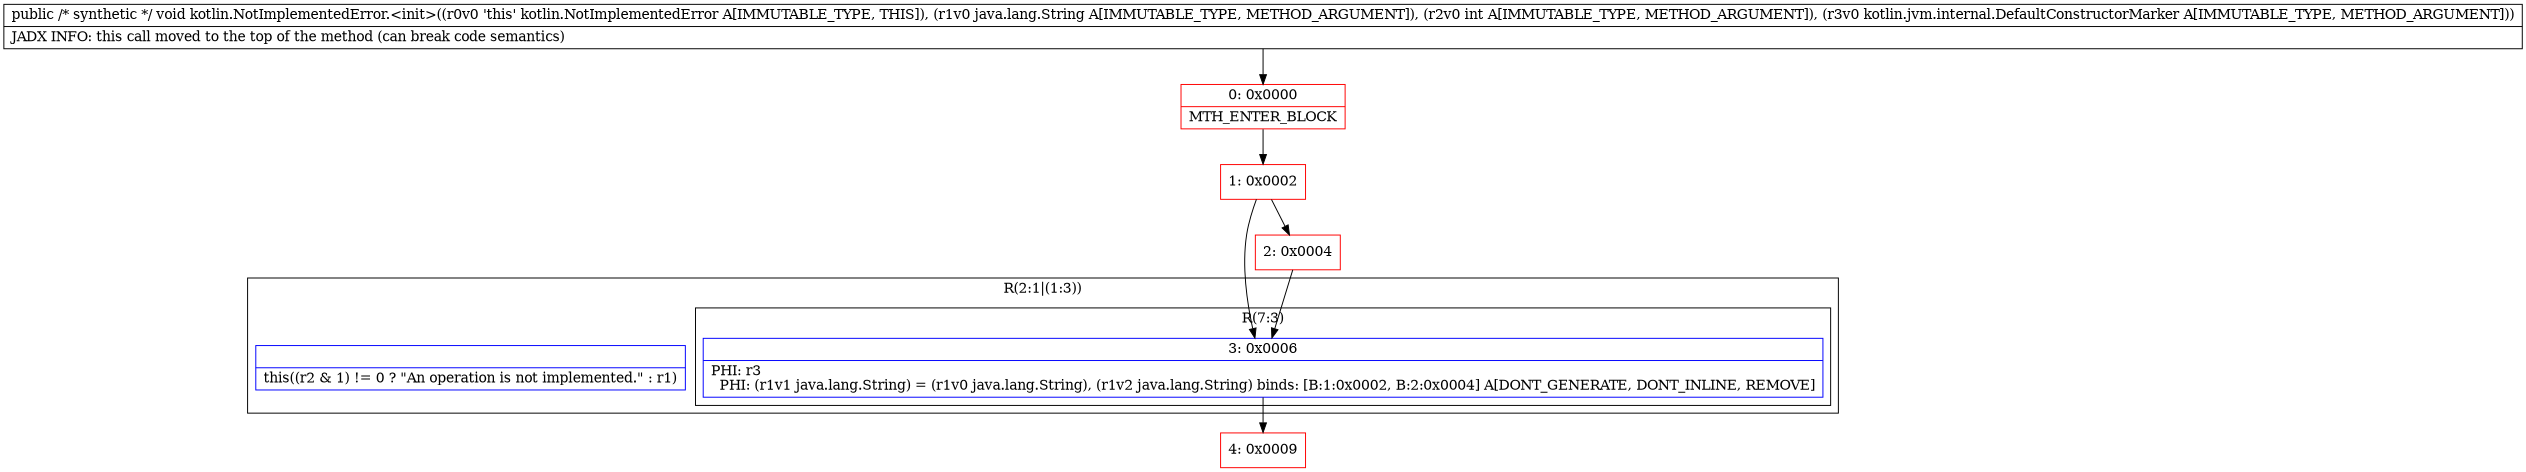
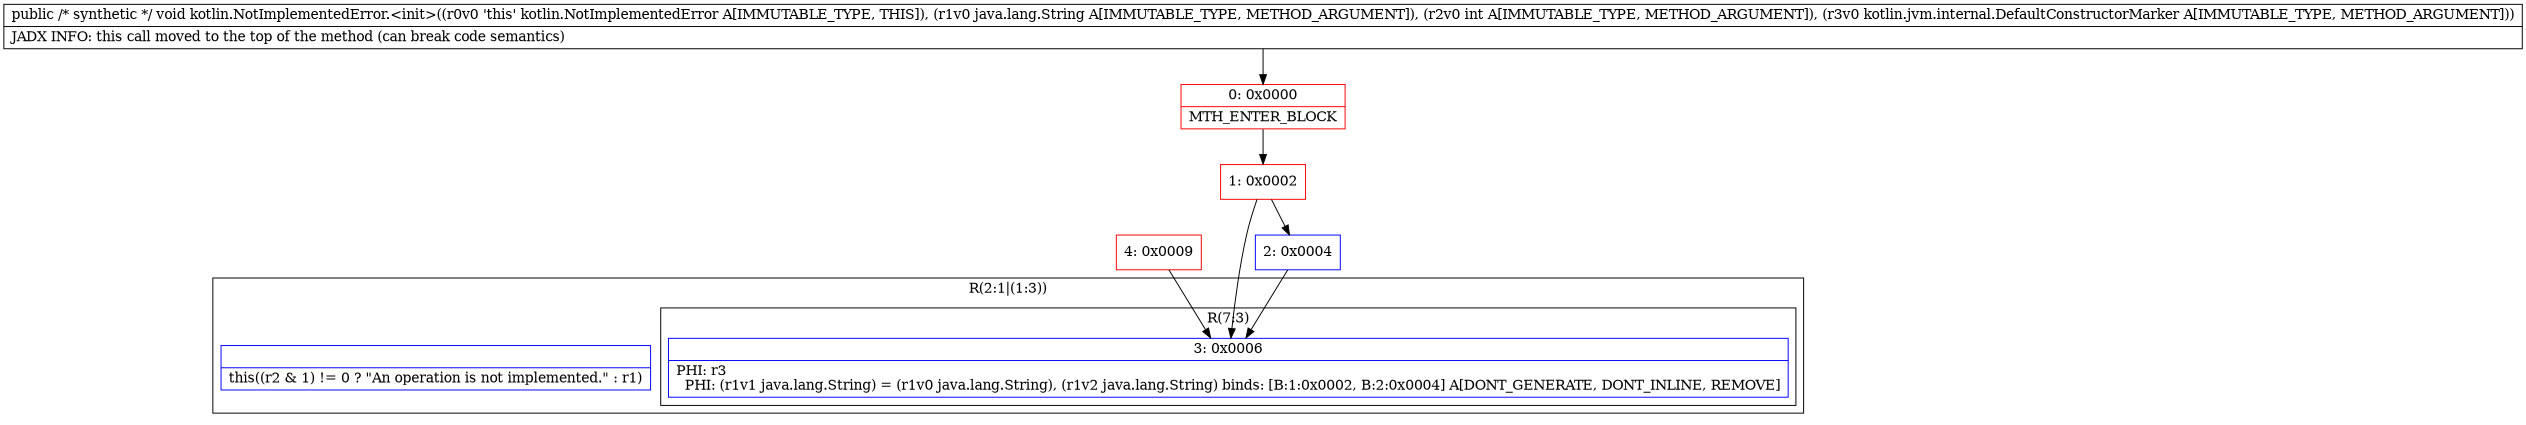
node "2: 0x0004": color red -> blue
edge "3: 0x0006" -> "4: 0x0009": reversed
